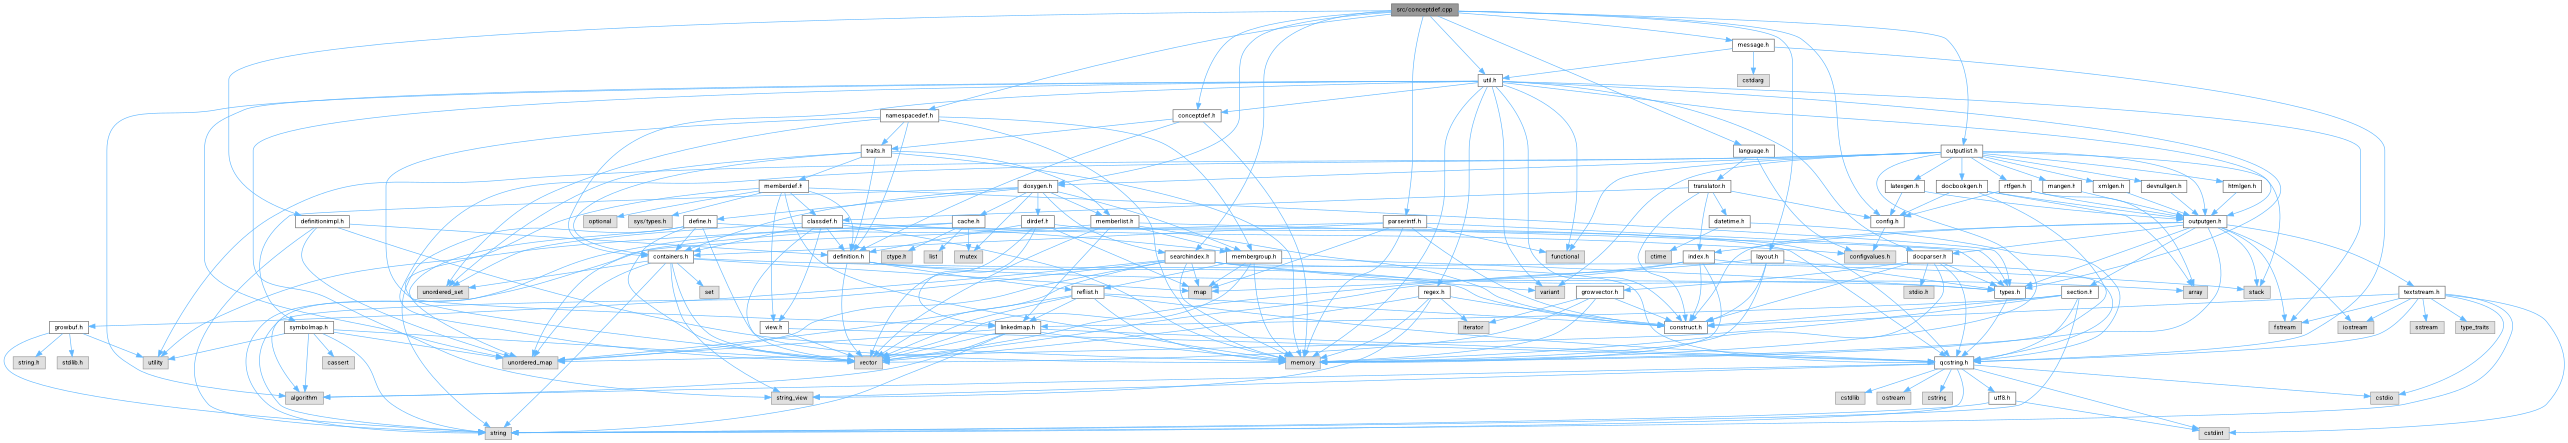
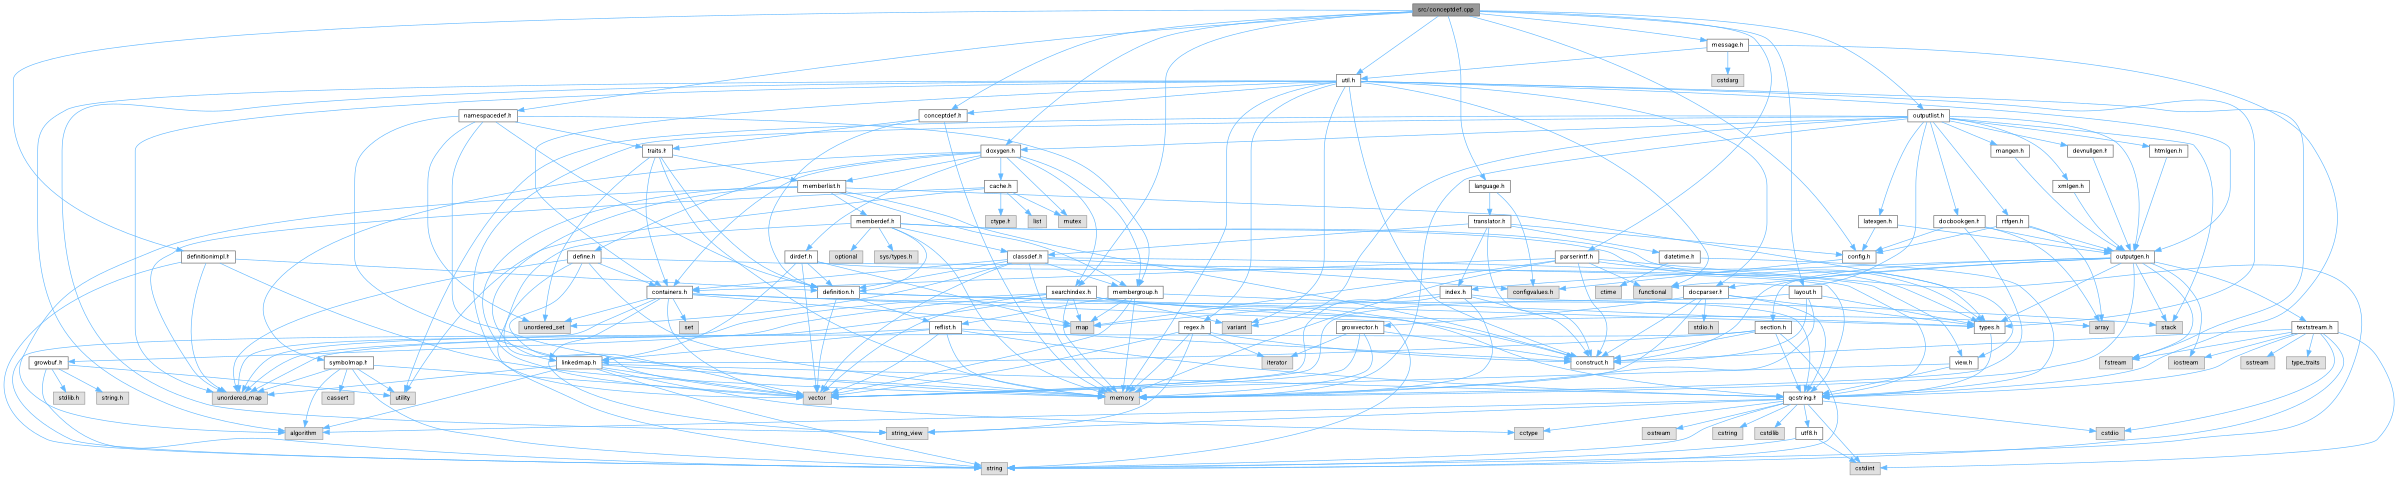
edge "traits.h" -> "memberdef.h": now "memberlist.h" -> "memberdef.h"
node "cctype": added
